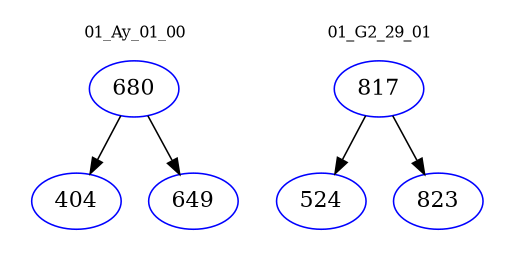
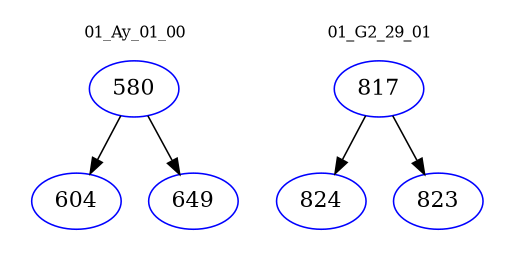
node "680": label "680" -> "580"
node "404": label "404" -> "604"
node "524": label "524" -> "824"
